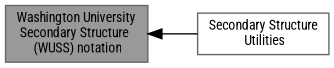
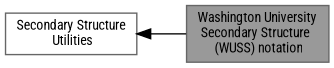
edge "Secondary Structure Utilities" -> "Washington University Secondary Structure (WUSS) notation": reversed
